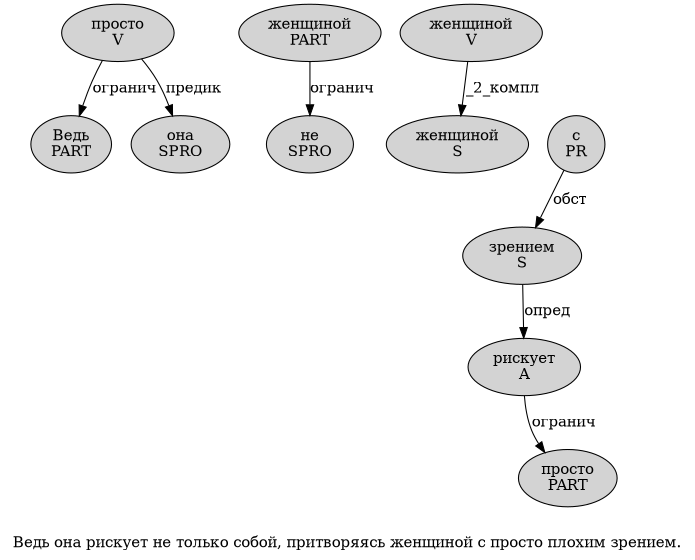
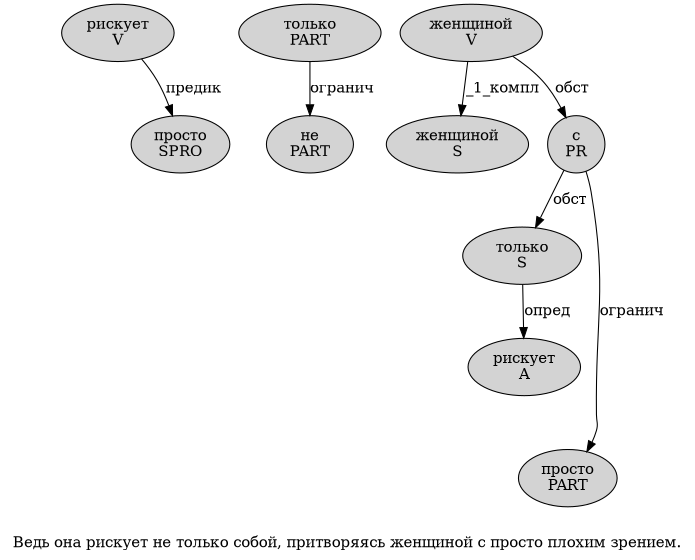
node "просто V": label "просто V" -> "рискует V"
node "женщиной PART": label "женщиной PART" -> "только PART"
edge "женщиной V" -> "с PR": added, label "обст"
edge "женщиной V" -> "женщиной S": label "_2_компл" -> "_1_компл"
node "Ведь PART": removed
node "она SPRO": label "она SPRO" -> "просто SPRO"
node "не SPRO": label "не SPRO" -> "не PART"
node "зрением S": label "зрением S" -> "только S"
edge "рискует A" -> "просто PART": now "с PR" -> "просто PART"
